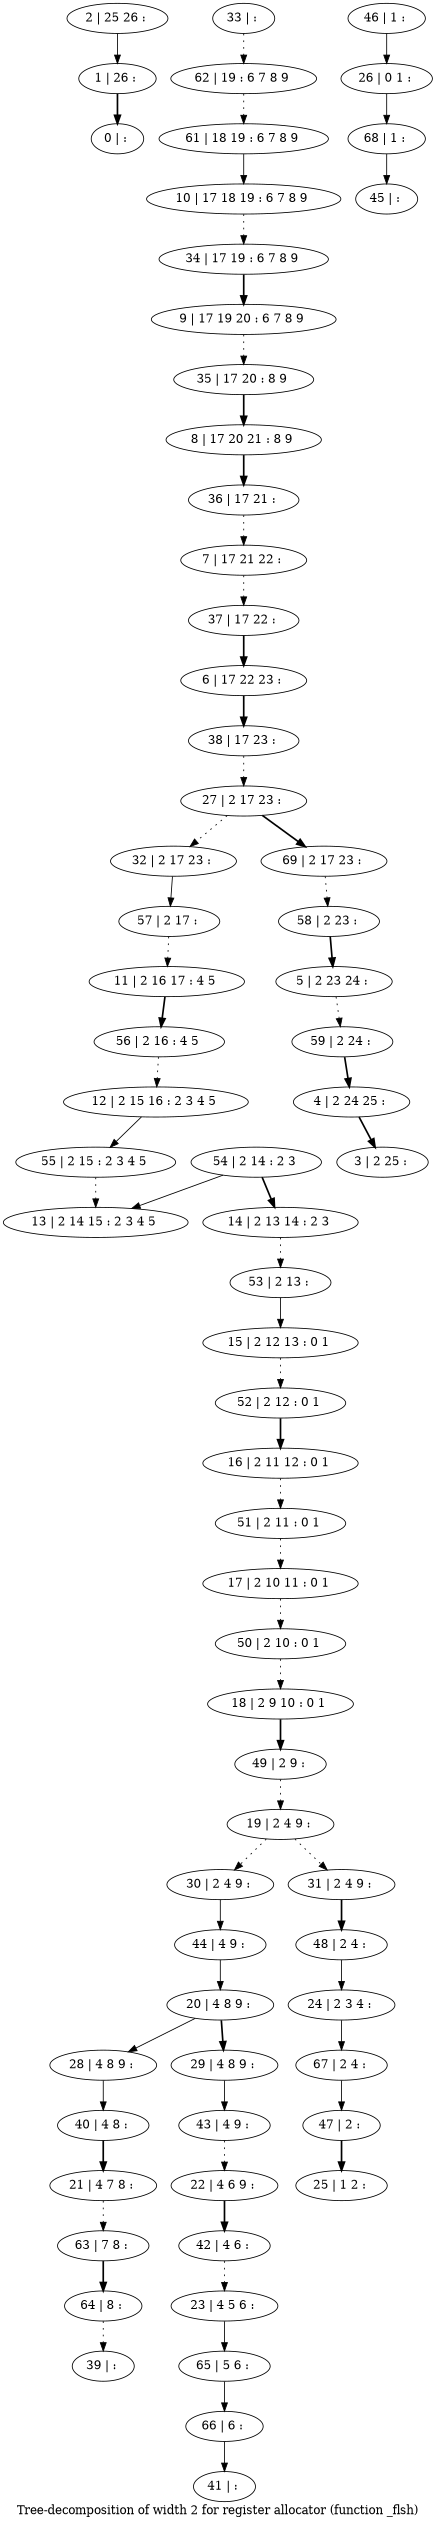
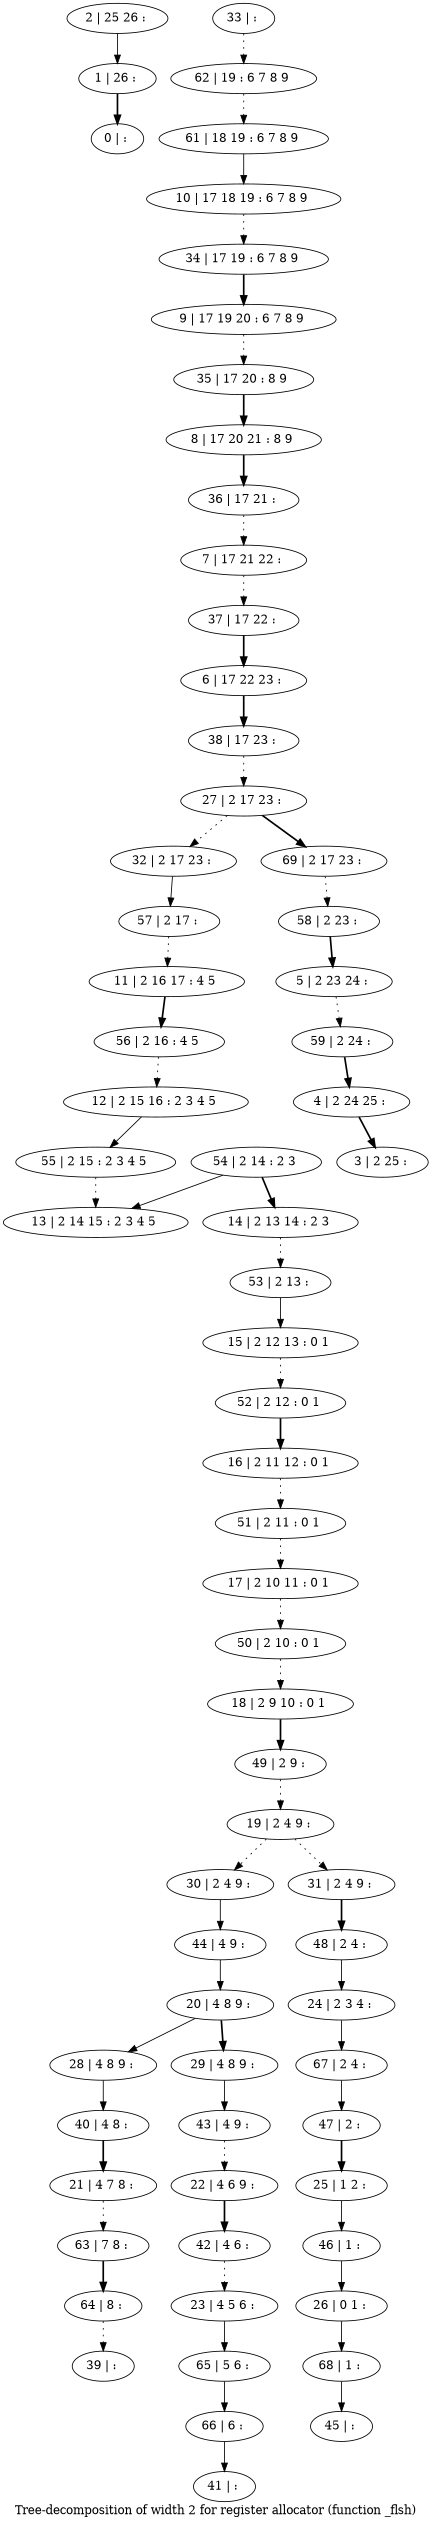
edge "25 | 1 2 :" -> "46 | 1 :": added
